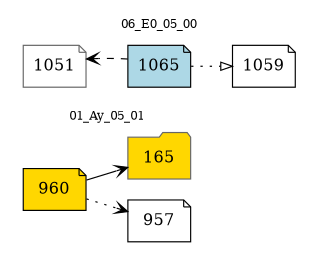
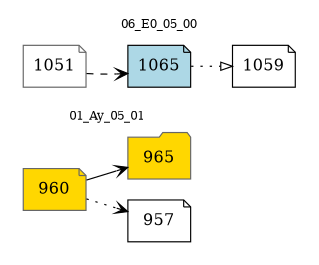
edge "1065" -> "1051": reversed
node "165": label "165" -> "965"
node "960": color black -> gray40
